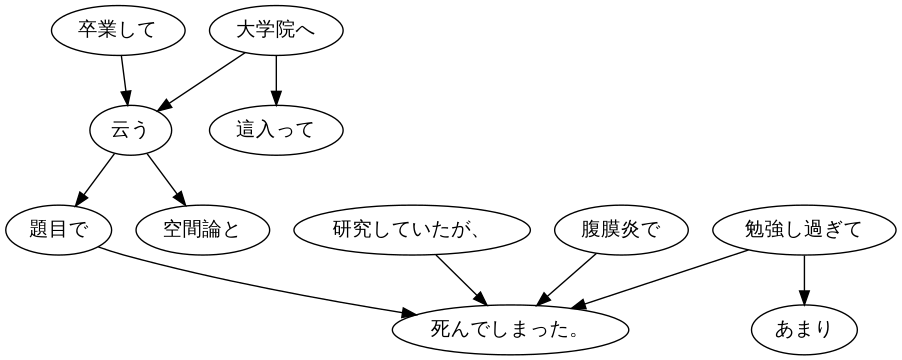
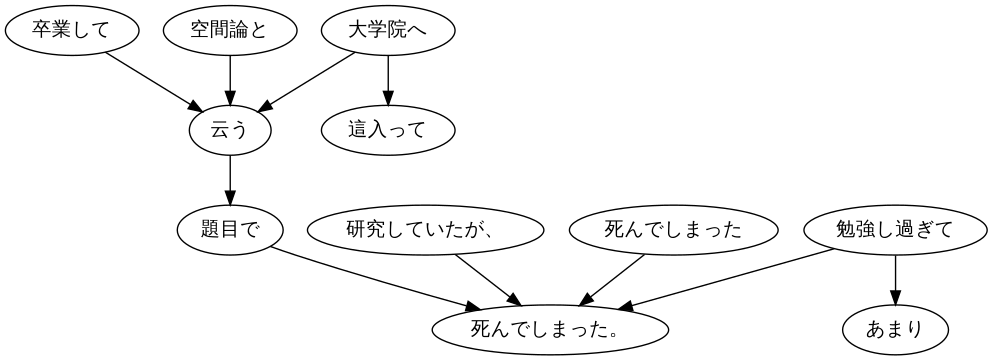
edge "云う" -> "空間論と": reversed
node "腹膜炎で": label "腹膜炎で" -> "死んでしまった"
